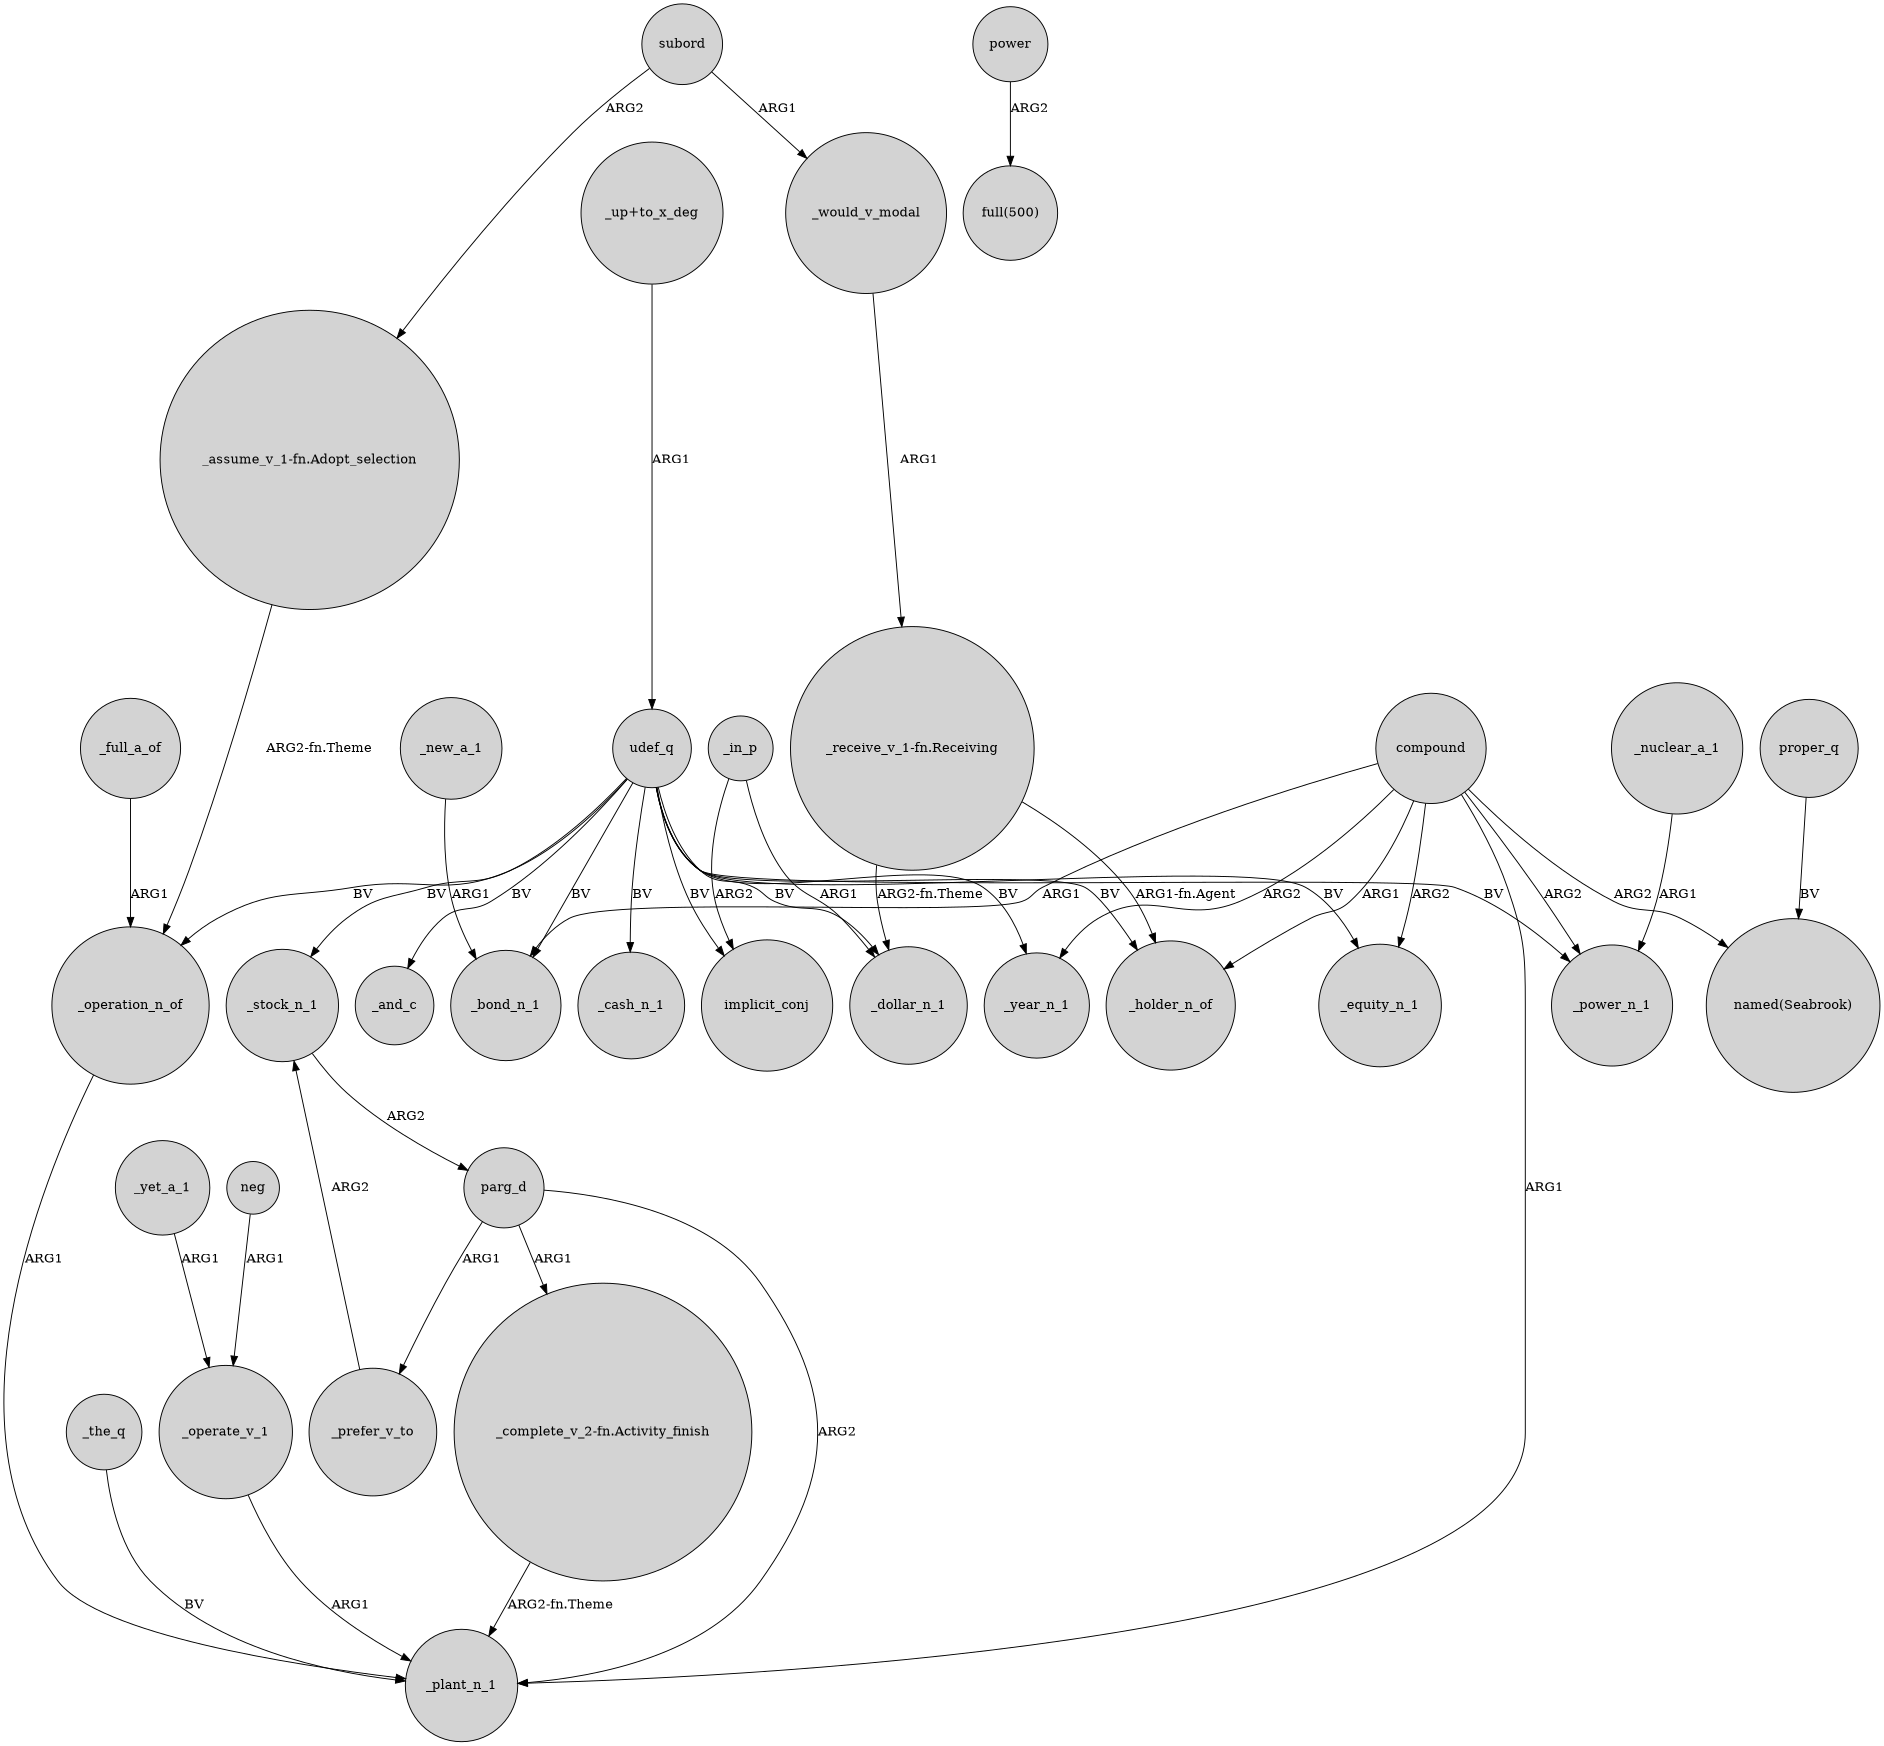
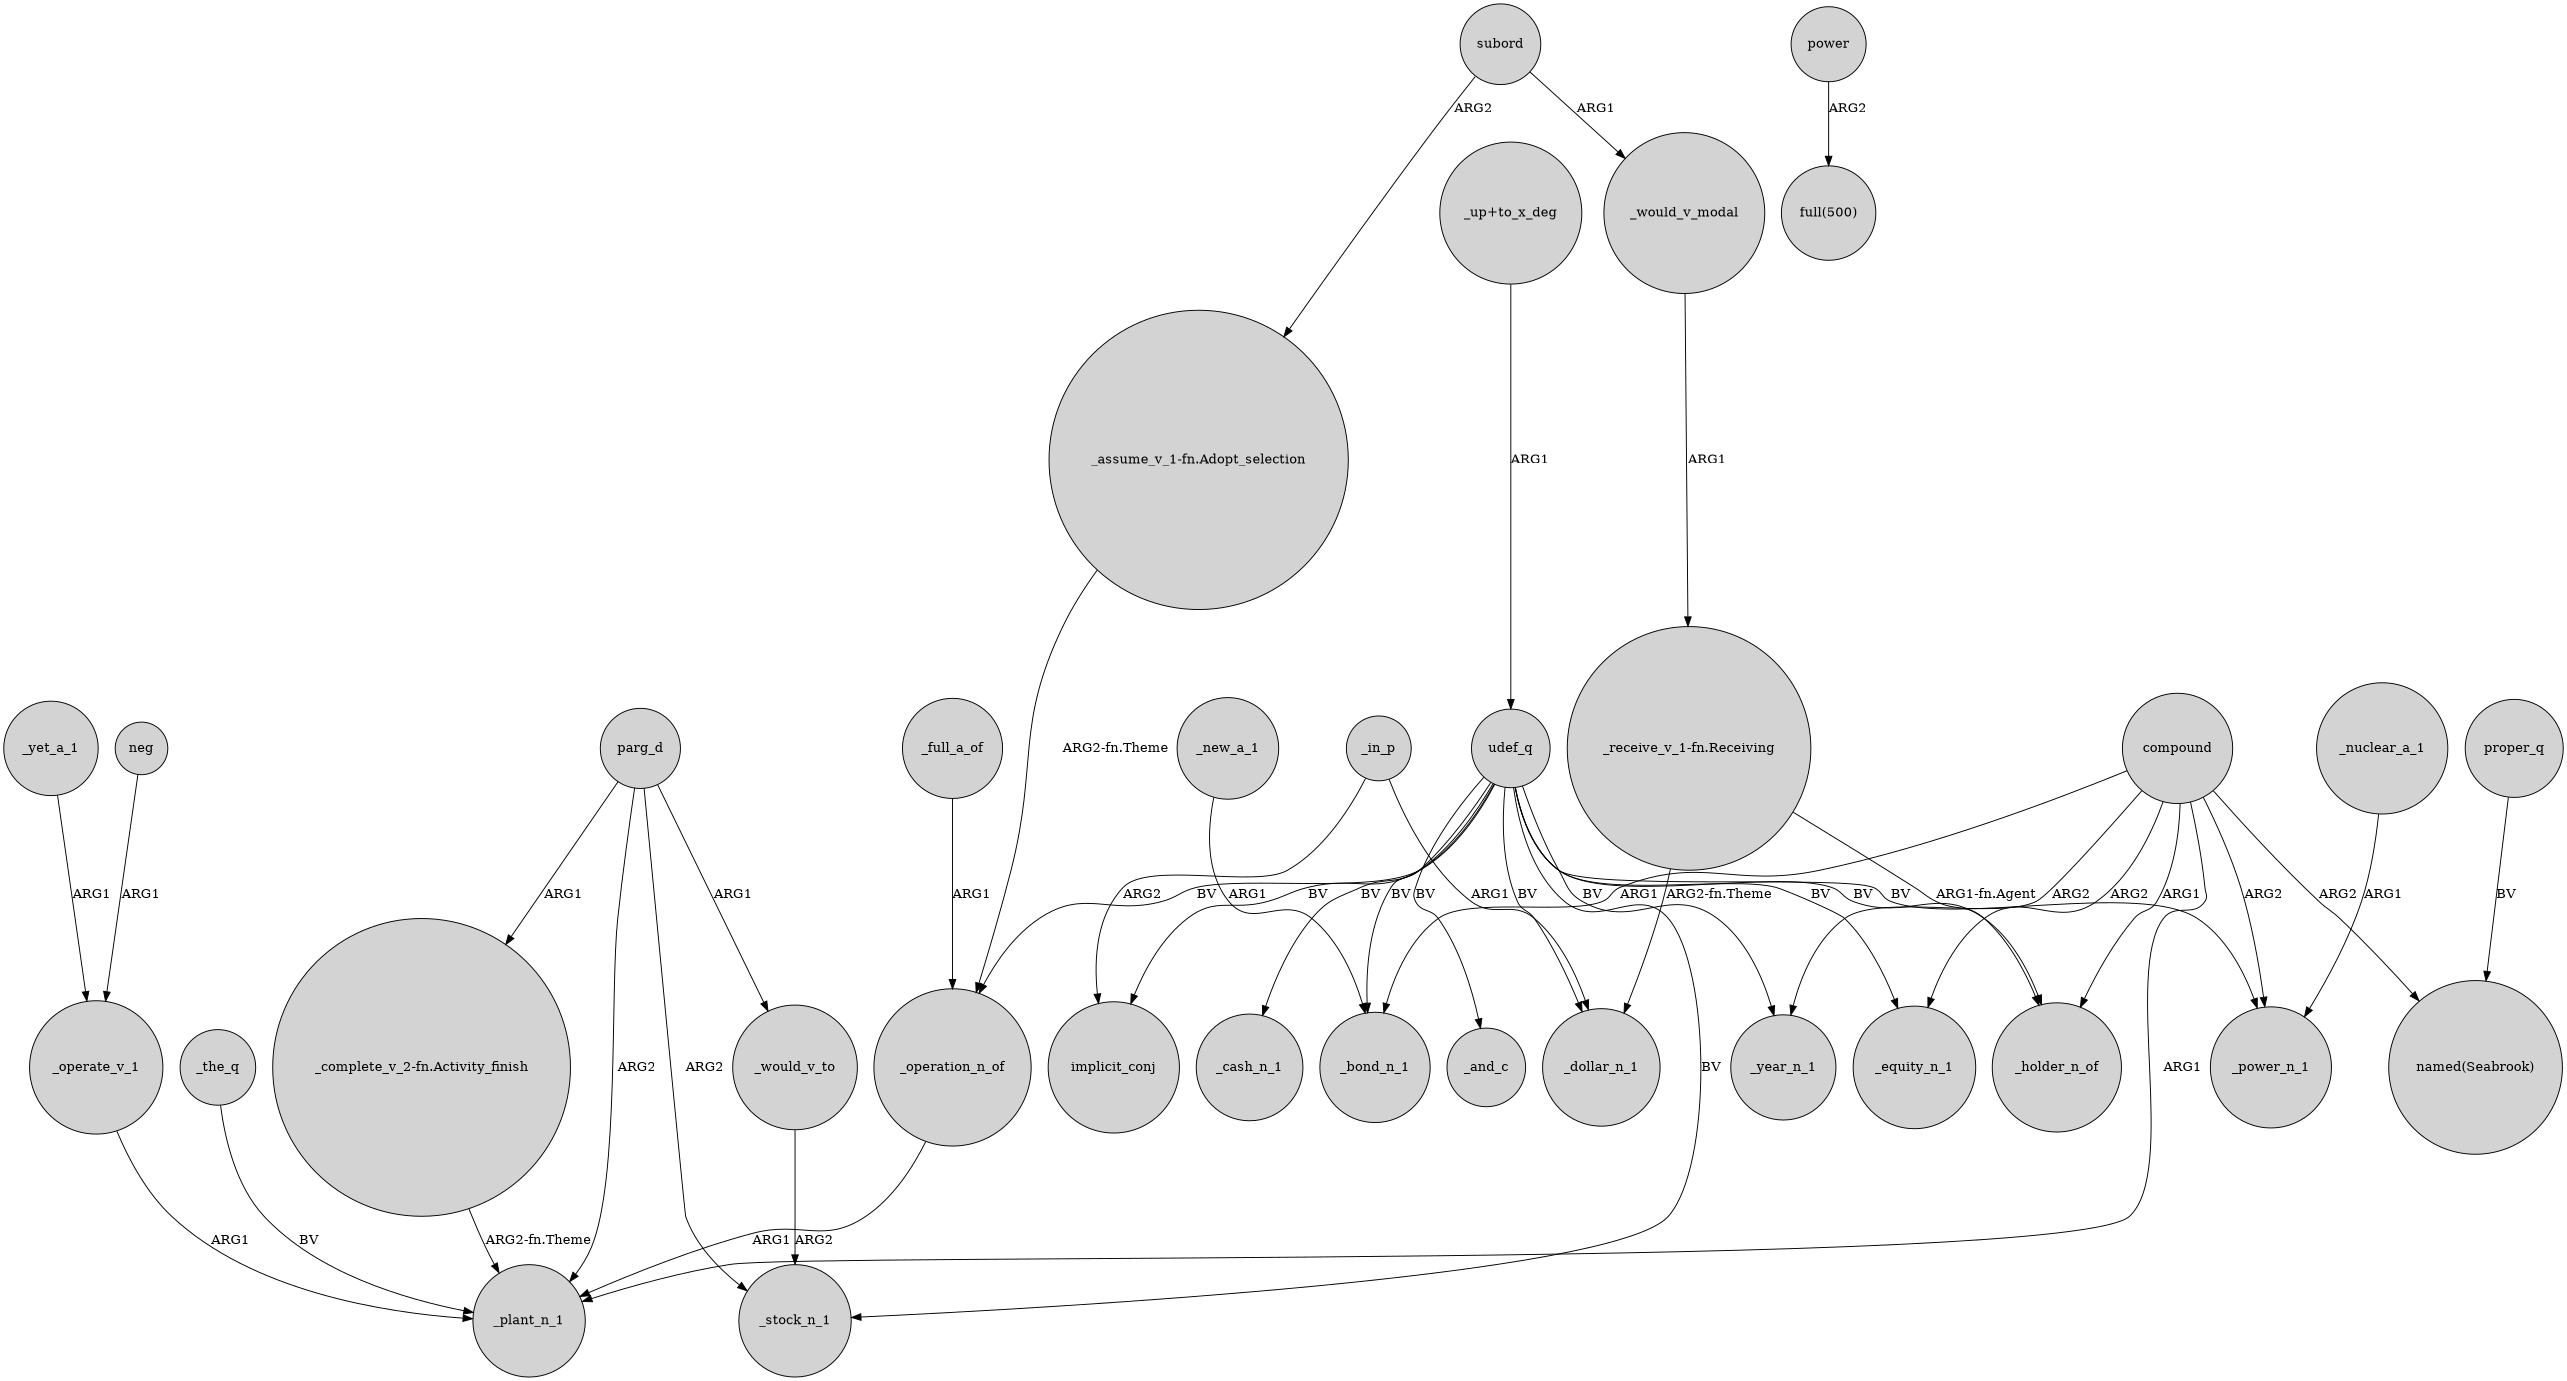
edge "_stock_n_1" -> "parg_d": reversed
node "_prefer_v_to": label "_prefer_v_to" -> "_would_v_to"
